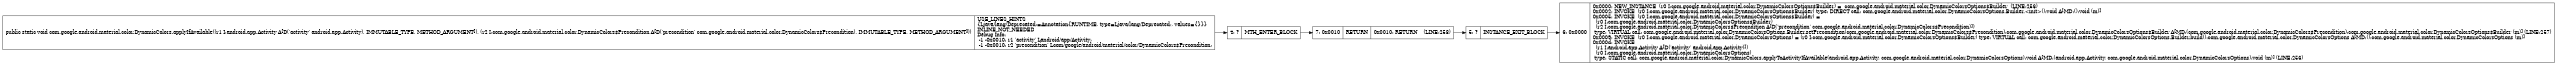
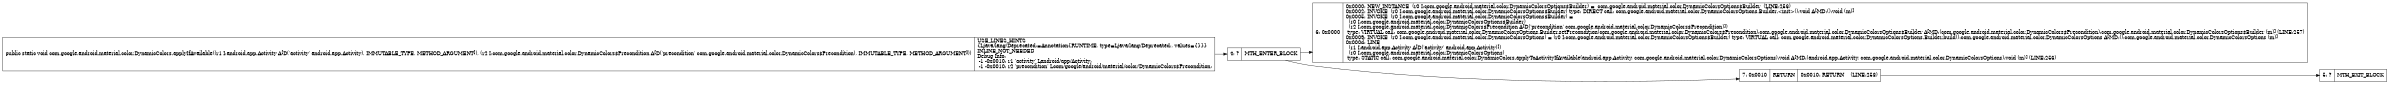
node "5: ?": text "INSTANCE_EXIT_BLOCK" -> "MTH_EXIT_BLOCK"
edge "5: ?" -> "6: 0x0000": now "4: ?" -> "6: 0x0000"
node "6: 0x0000": text "0x000d: INVOKE" -> "0x000d: LINE"
